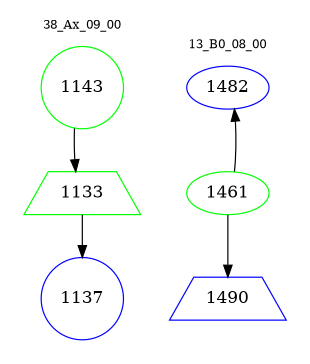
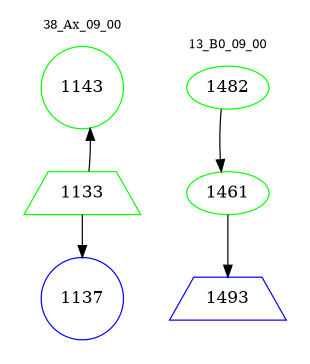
cluster "13_B0_08_00": label "13_B0_08_00" -> "13_B0_09_00"
node "1482": color blue -> green
edge "1143" -> "1133": reversed
edge "1461" -> "1482": reversed
node "1490": label "1490" -> "1493"
